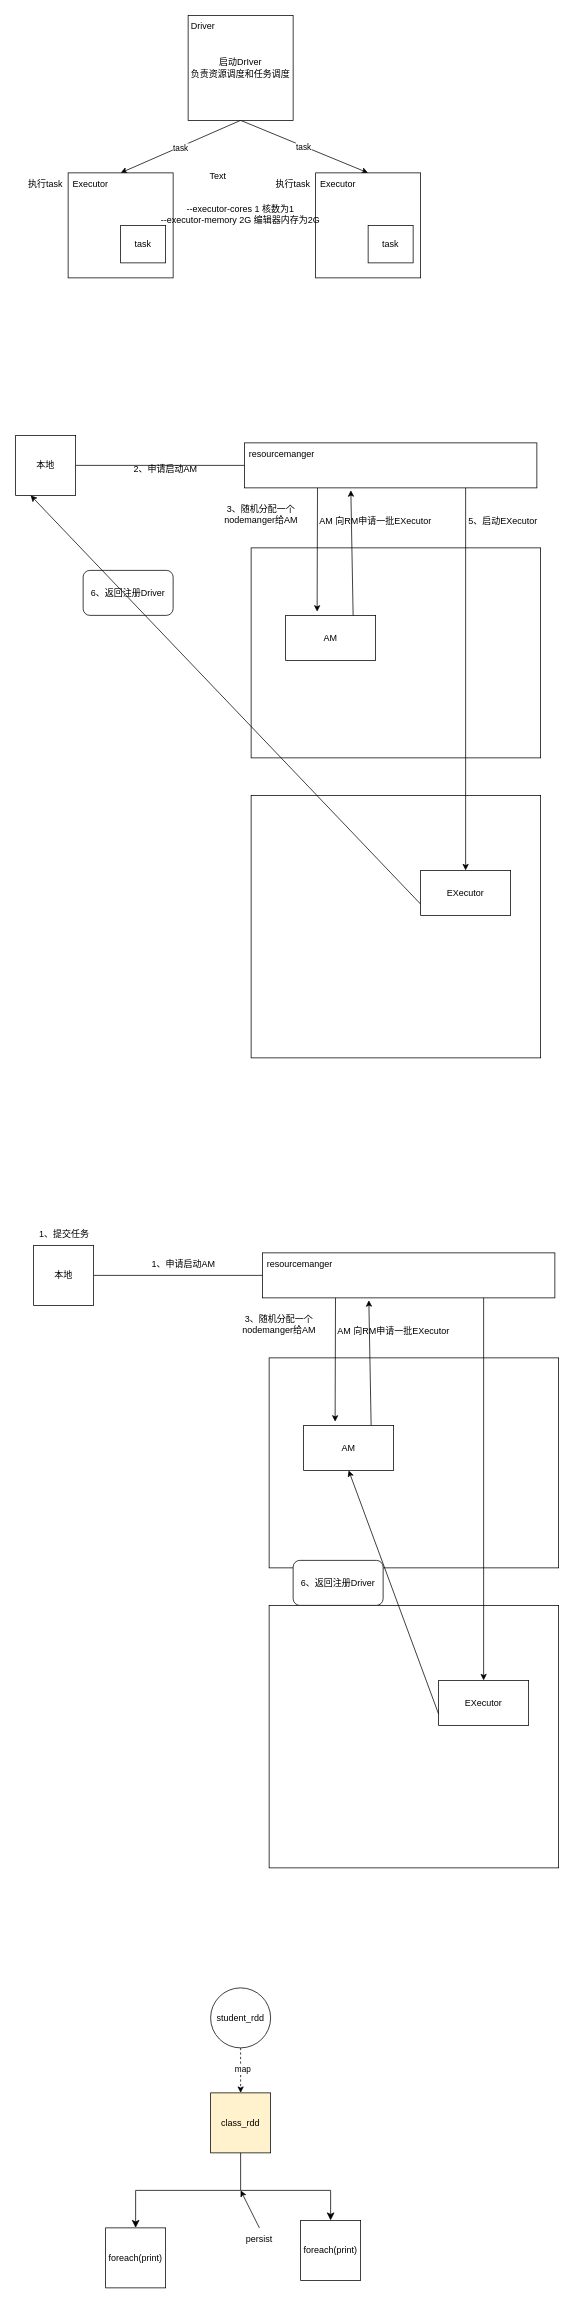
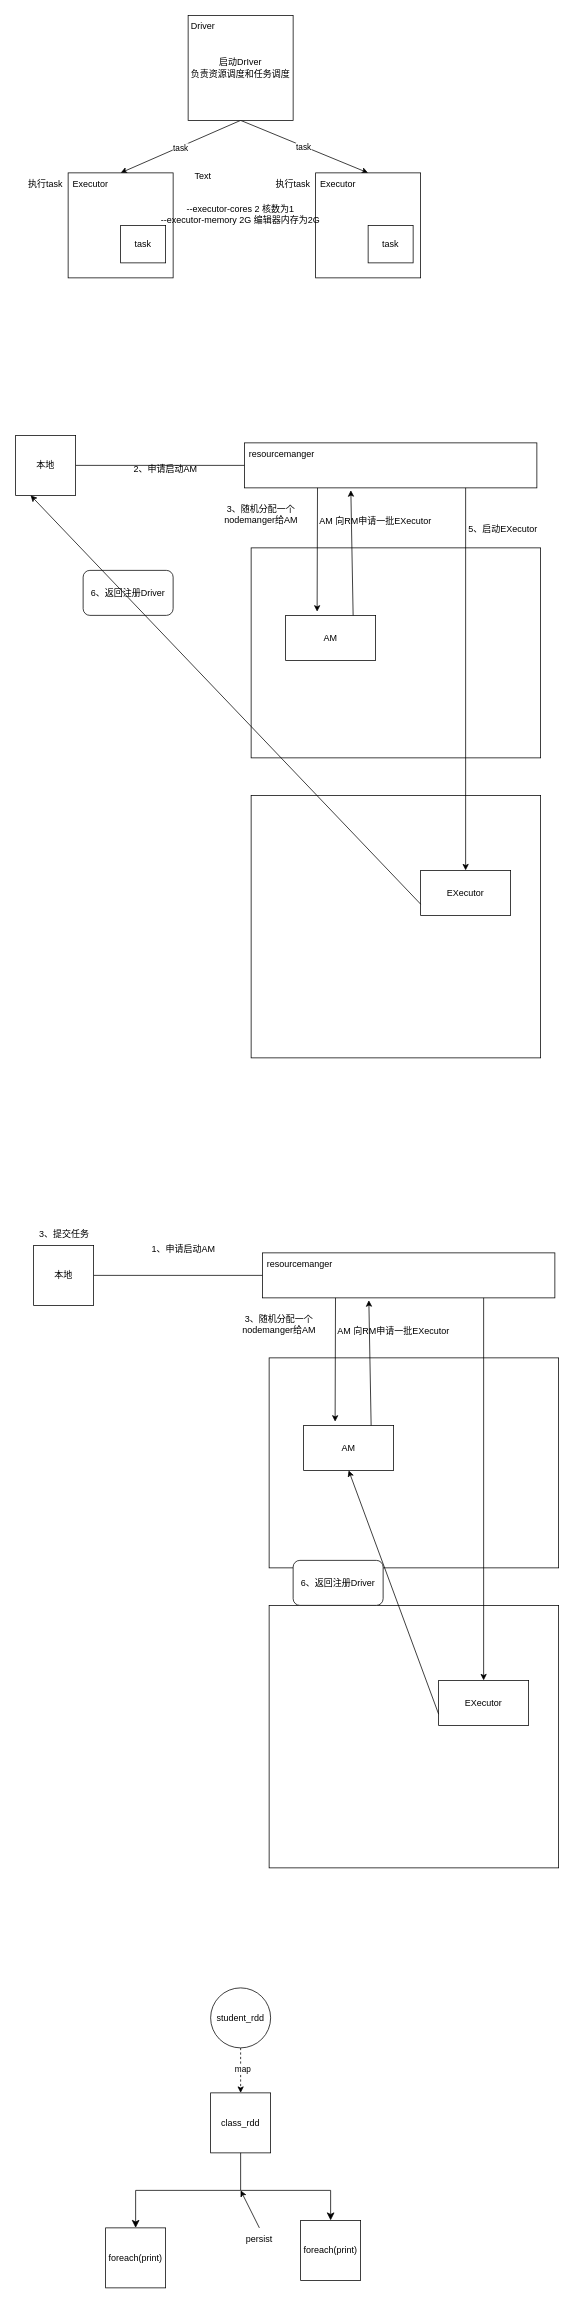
node "Text": moved (218, 177) -> (203, 177)
node "--executor-cores 1 核数为1 --executor-memory 2G 编辑器内存为2G": label "--executor-cores 1 核数为1 --executor-memory 2G 编辑器内存为2G" -> "--executor-cores 2 核数为1 --executor-memory 2G 编辑器内存为2G"
node "5、启动EXecutor": moved (503, 522) -> (503, 529)
node "1、提交任务": label "1、提交任务" -> "3、提交任务"
node "1、申请启动AM": moved (183, 1264) -> (183, 1249)
node "class_rdd": fillcolor #fff2cc -> #ffffff
